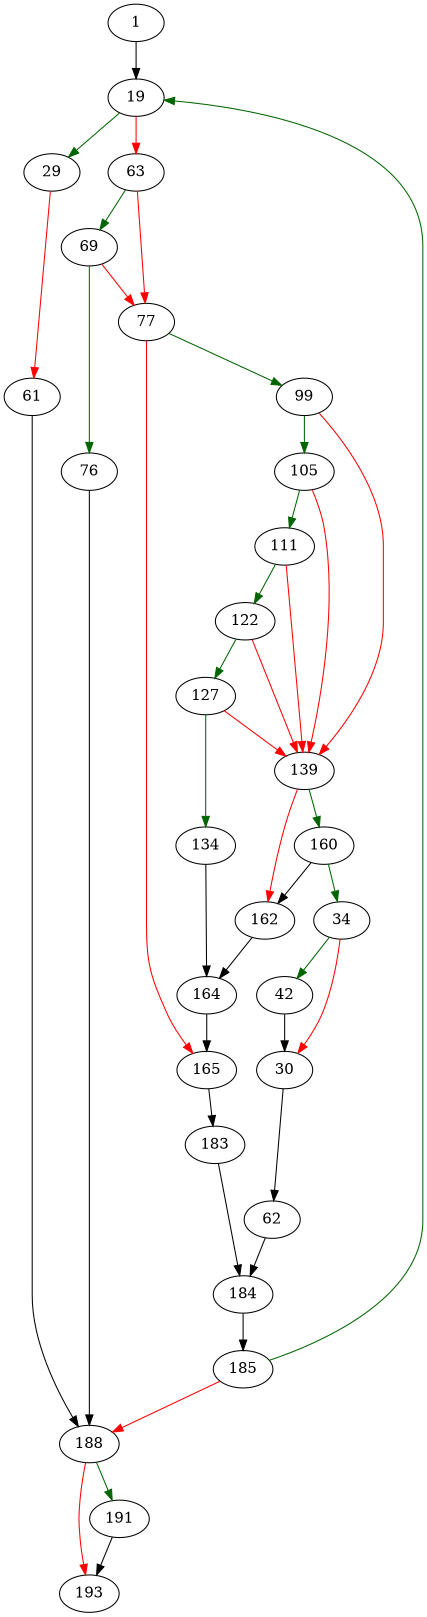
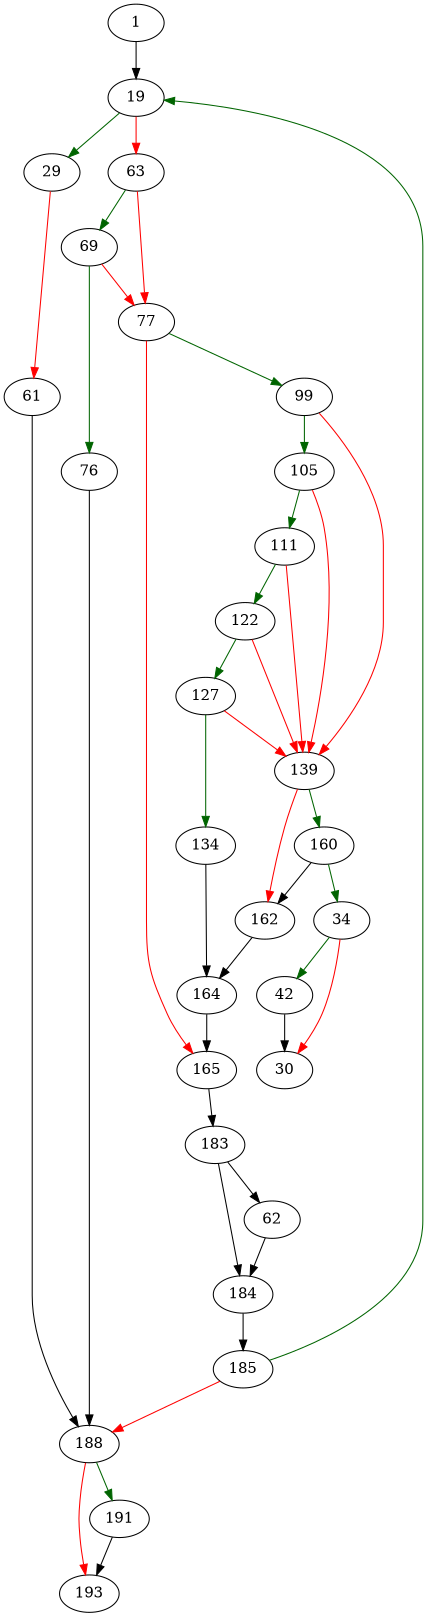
edge "30" -> "62": now "183" -> "62"
